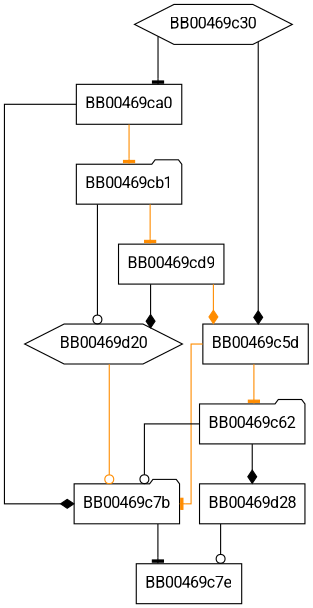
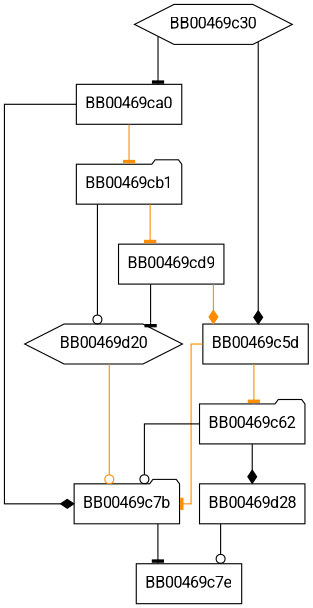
edge "BB00469cd9" -> "BB00469d20": arrowhead diamond -> tee
